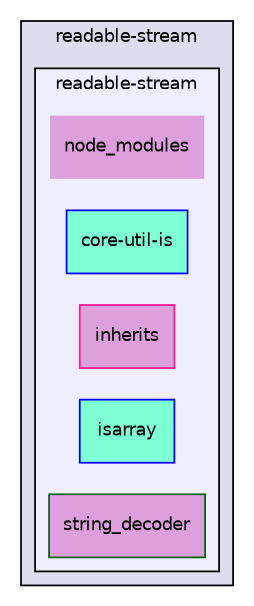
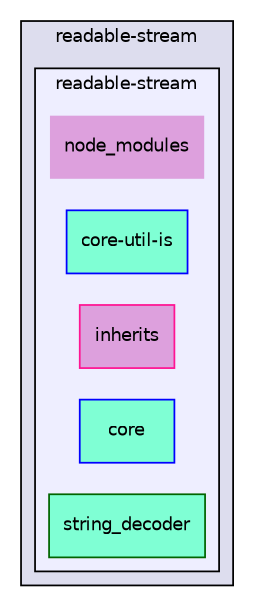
node "isarray": label "isarray" -> "core"
node "string_decoder": fillcolor plum -> aquamarine
